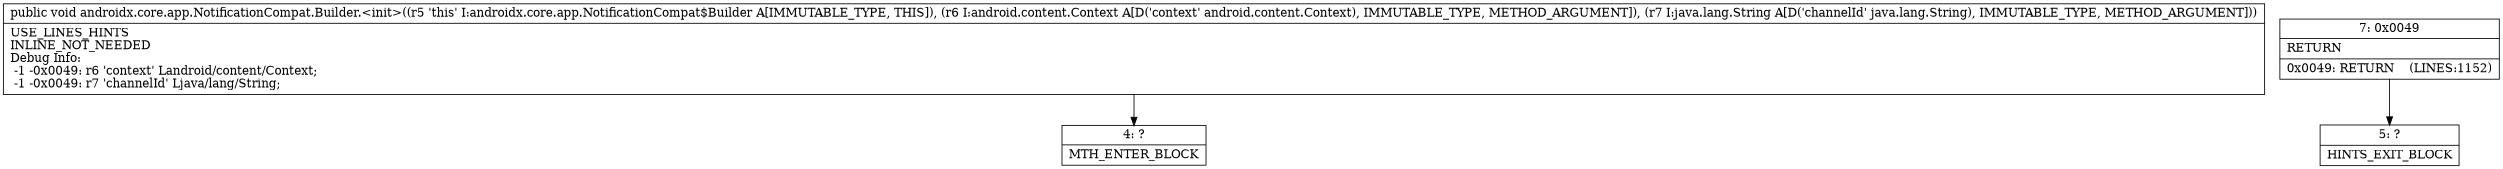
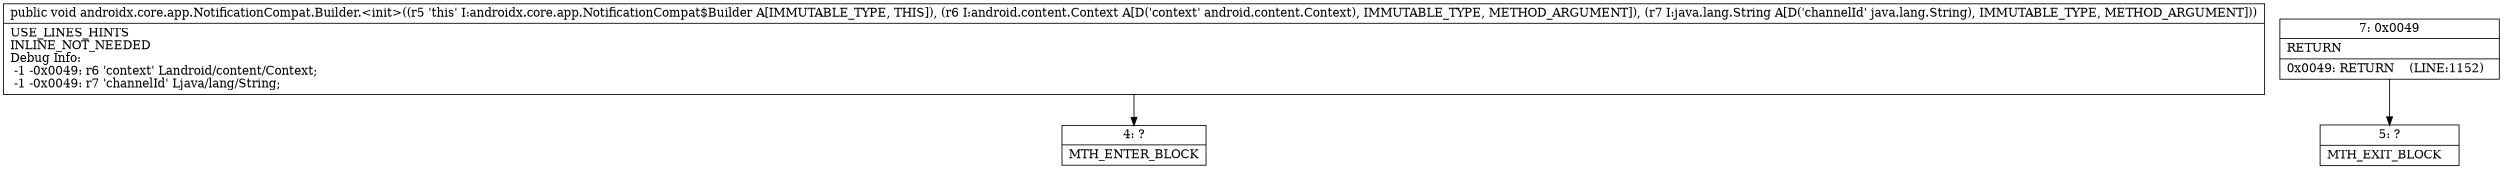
node "7: 0x0049": text "0x0049: RETURN    (LINES:1152)" -> "0x0049: RETURN    (LINE:1152)"
node "5: ?": text "HINTS_EXIT_BLOCK" -> "MTH_EXIT_BLOCK"
